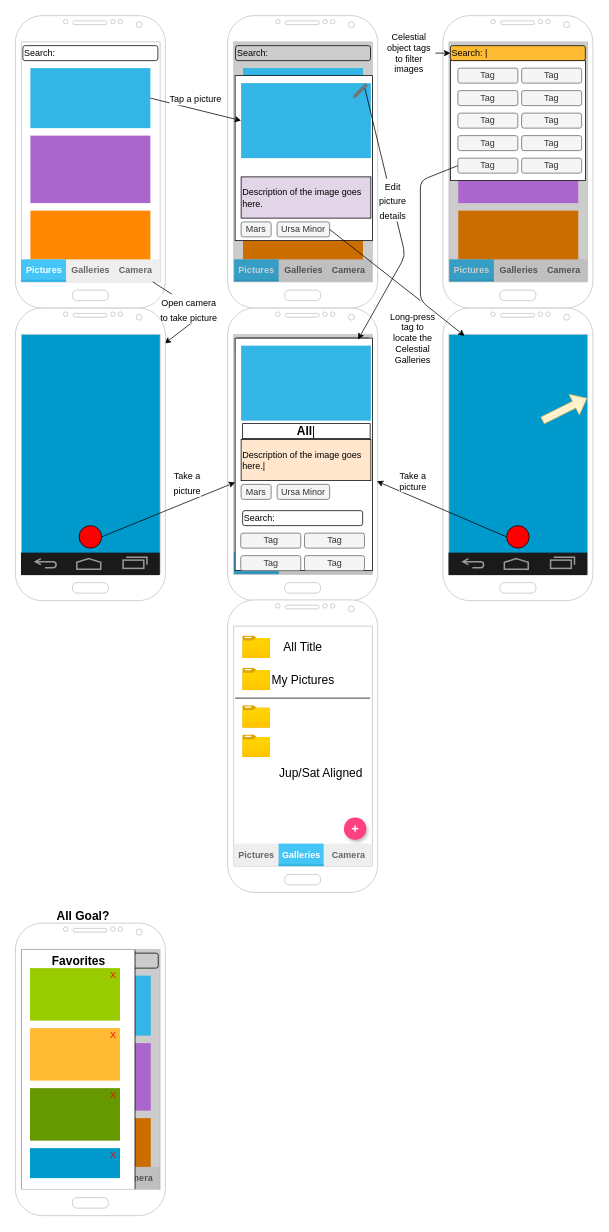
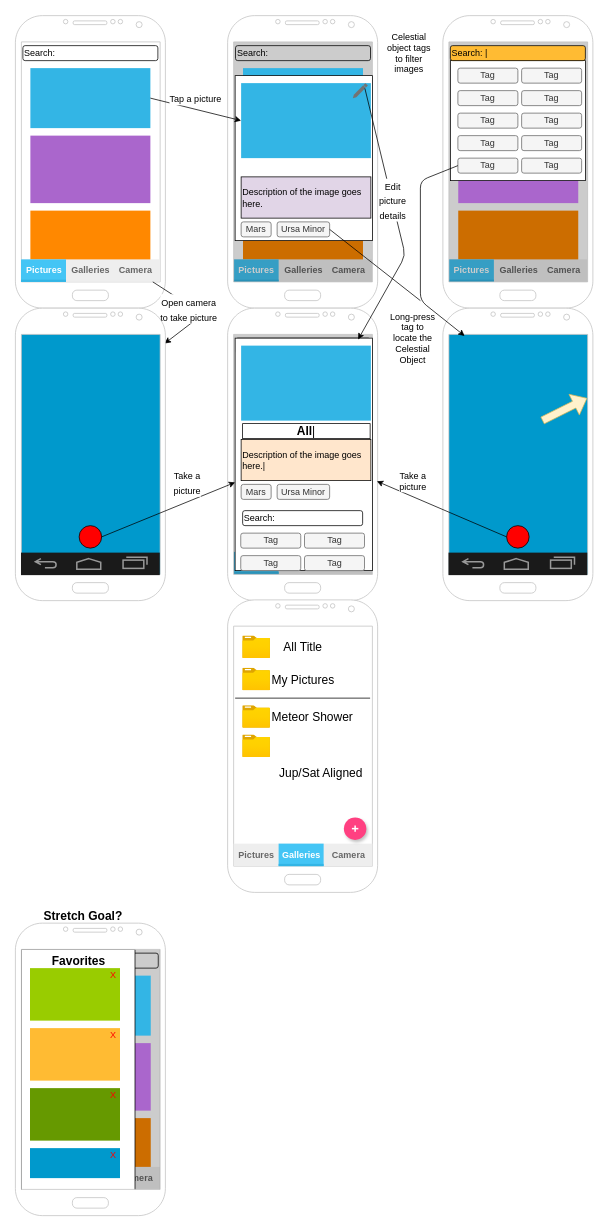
edge "Celestial object tags to filter images" -> "Search: |": removed
node "Long-press tag to locate the Celestial Galleries": label "Long-press tag to locate the Celestial Galleries" -> "Long-press tag to locate the Celestial Object"
node "Meteor Shower": added
node "All Goal?": label "All Goal?" -> "Stretch Goal?"
